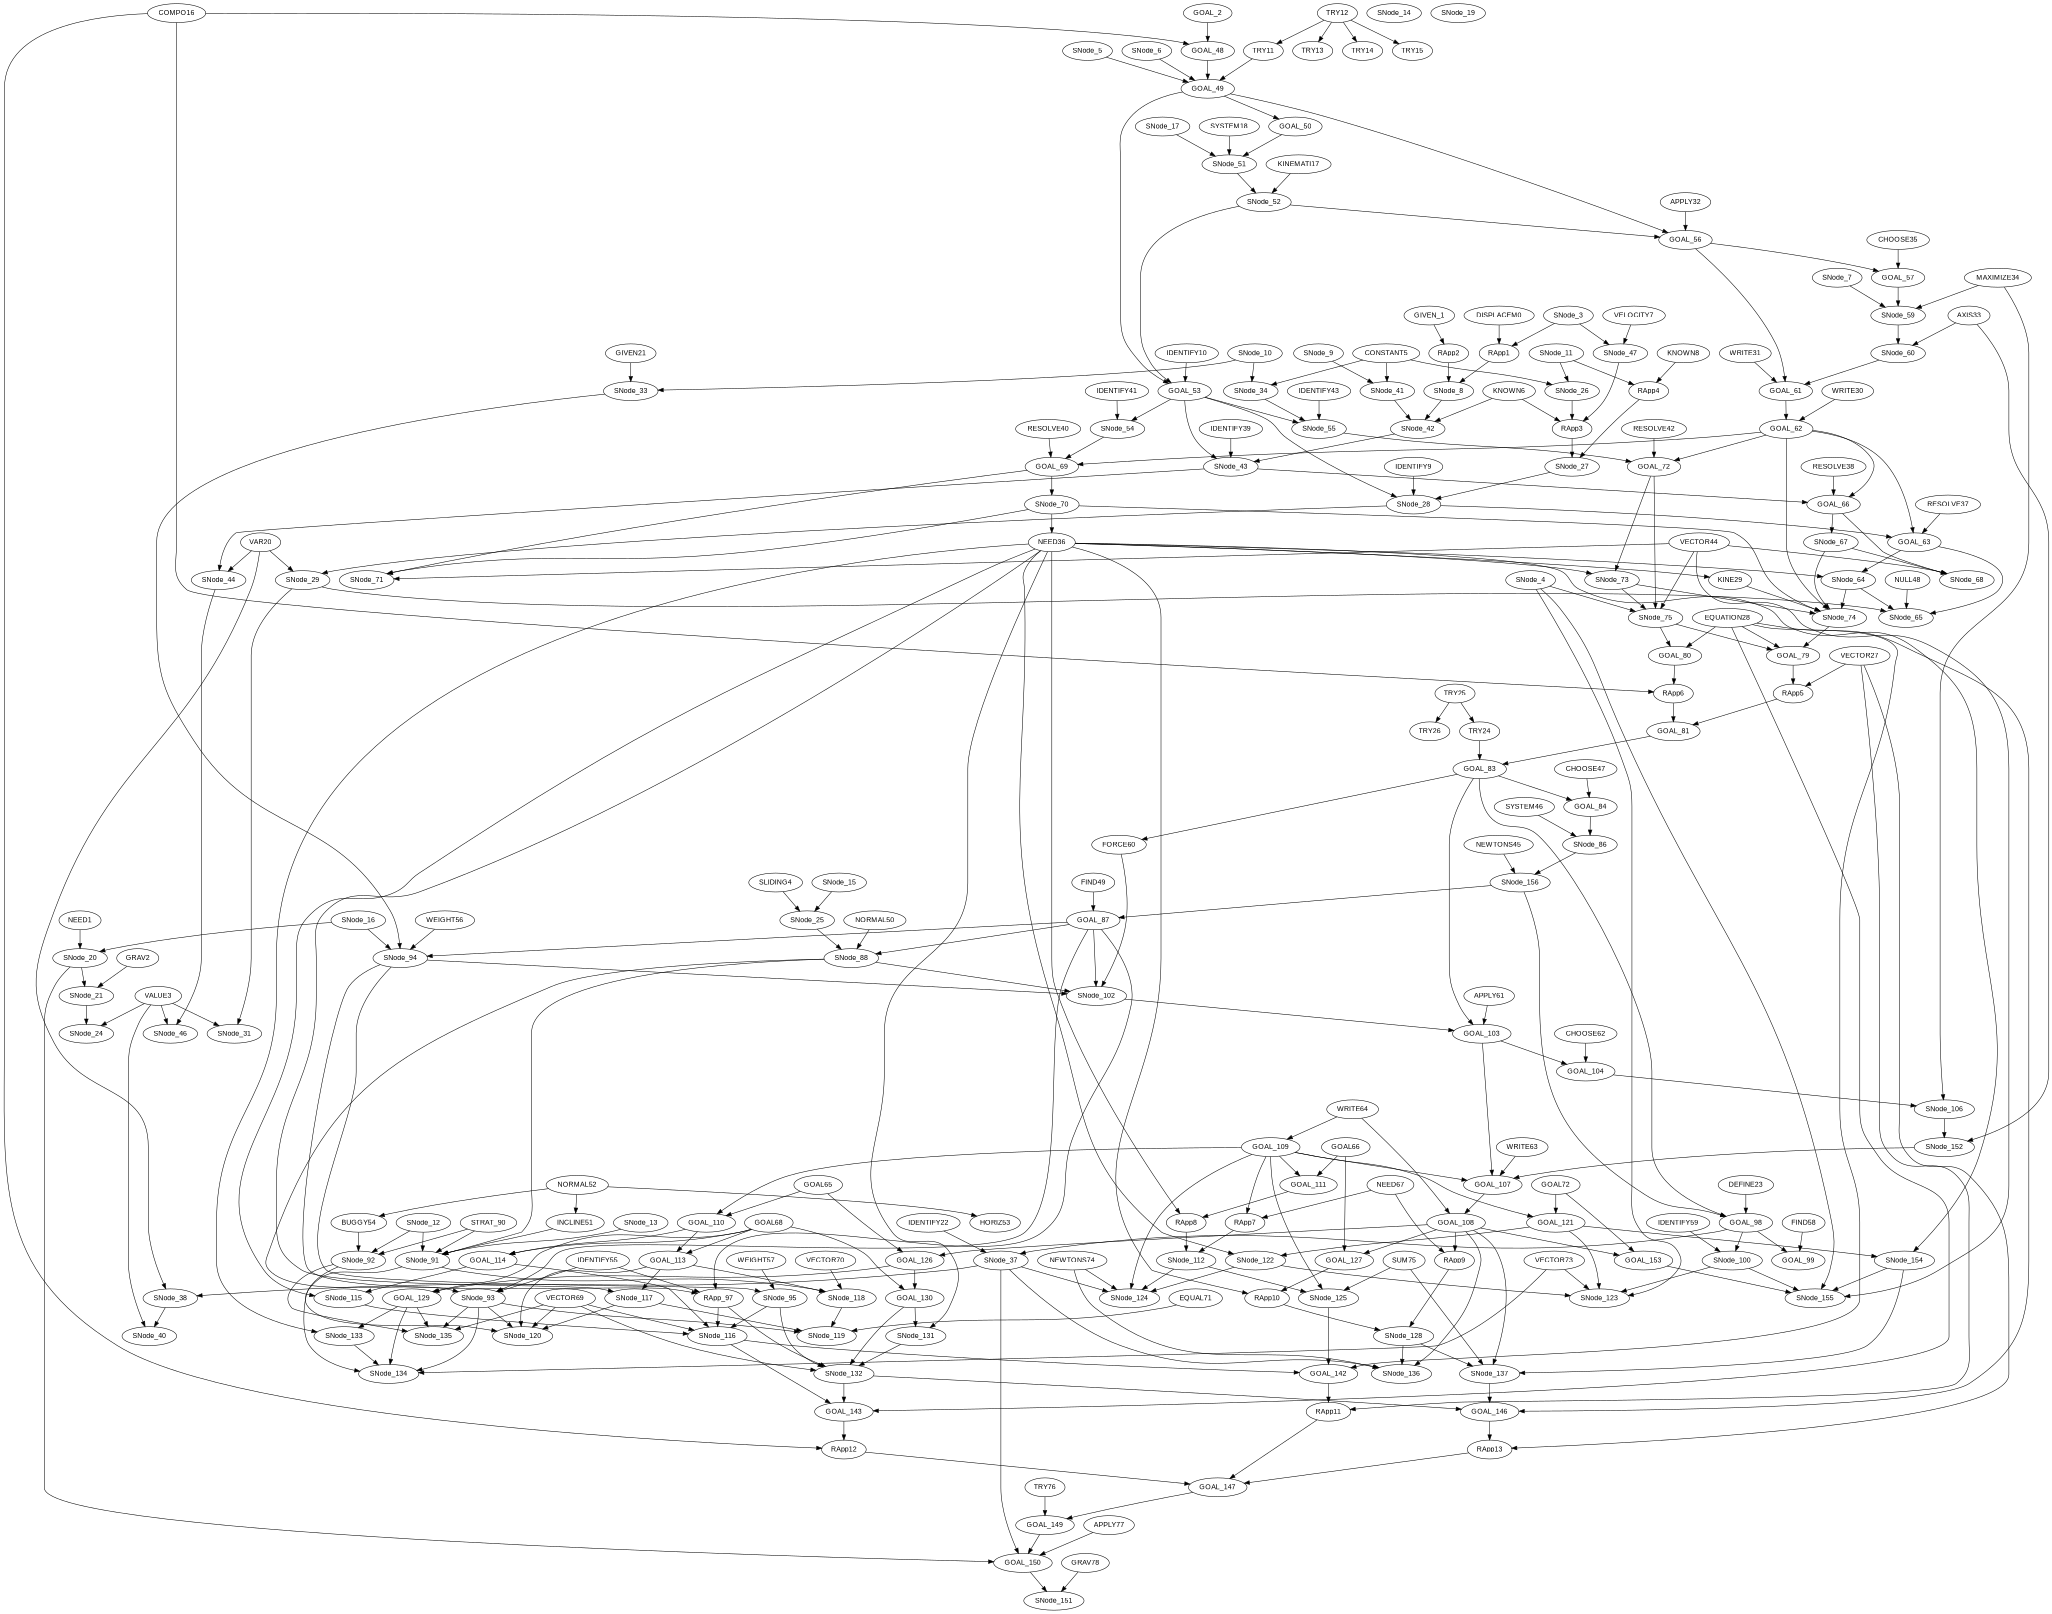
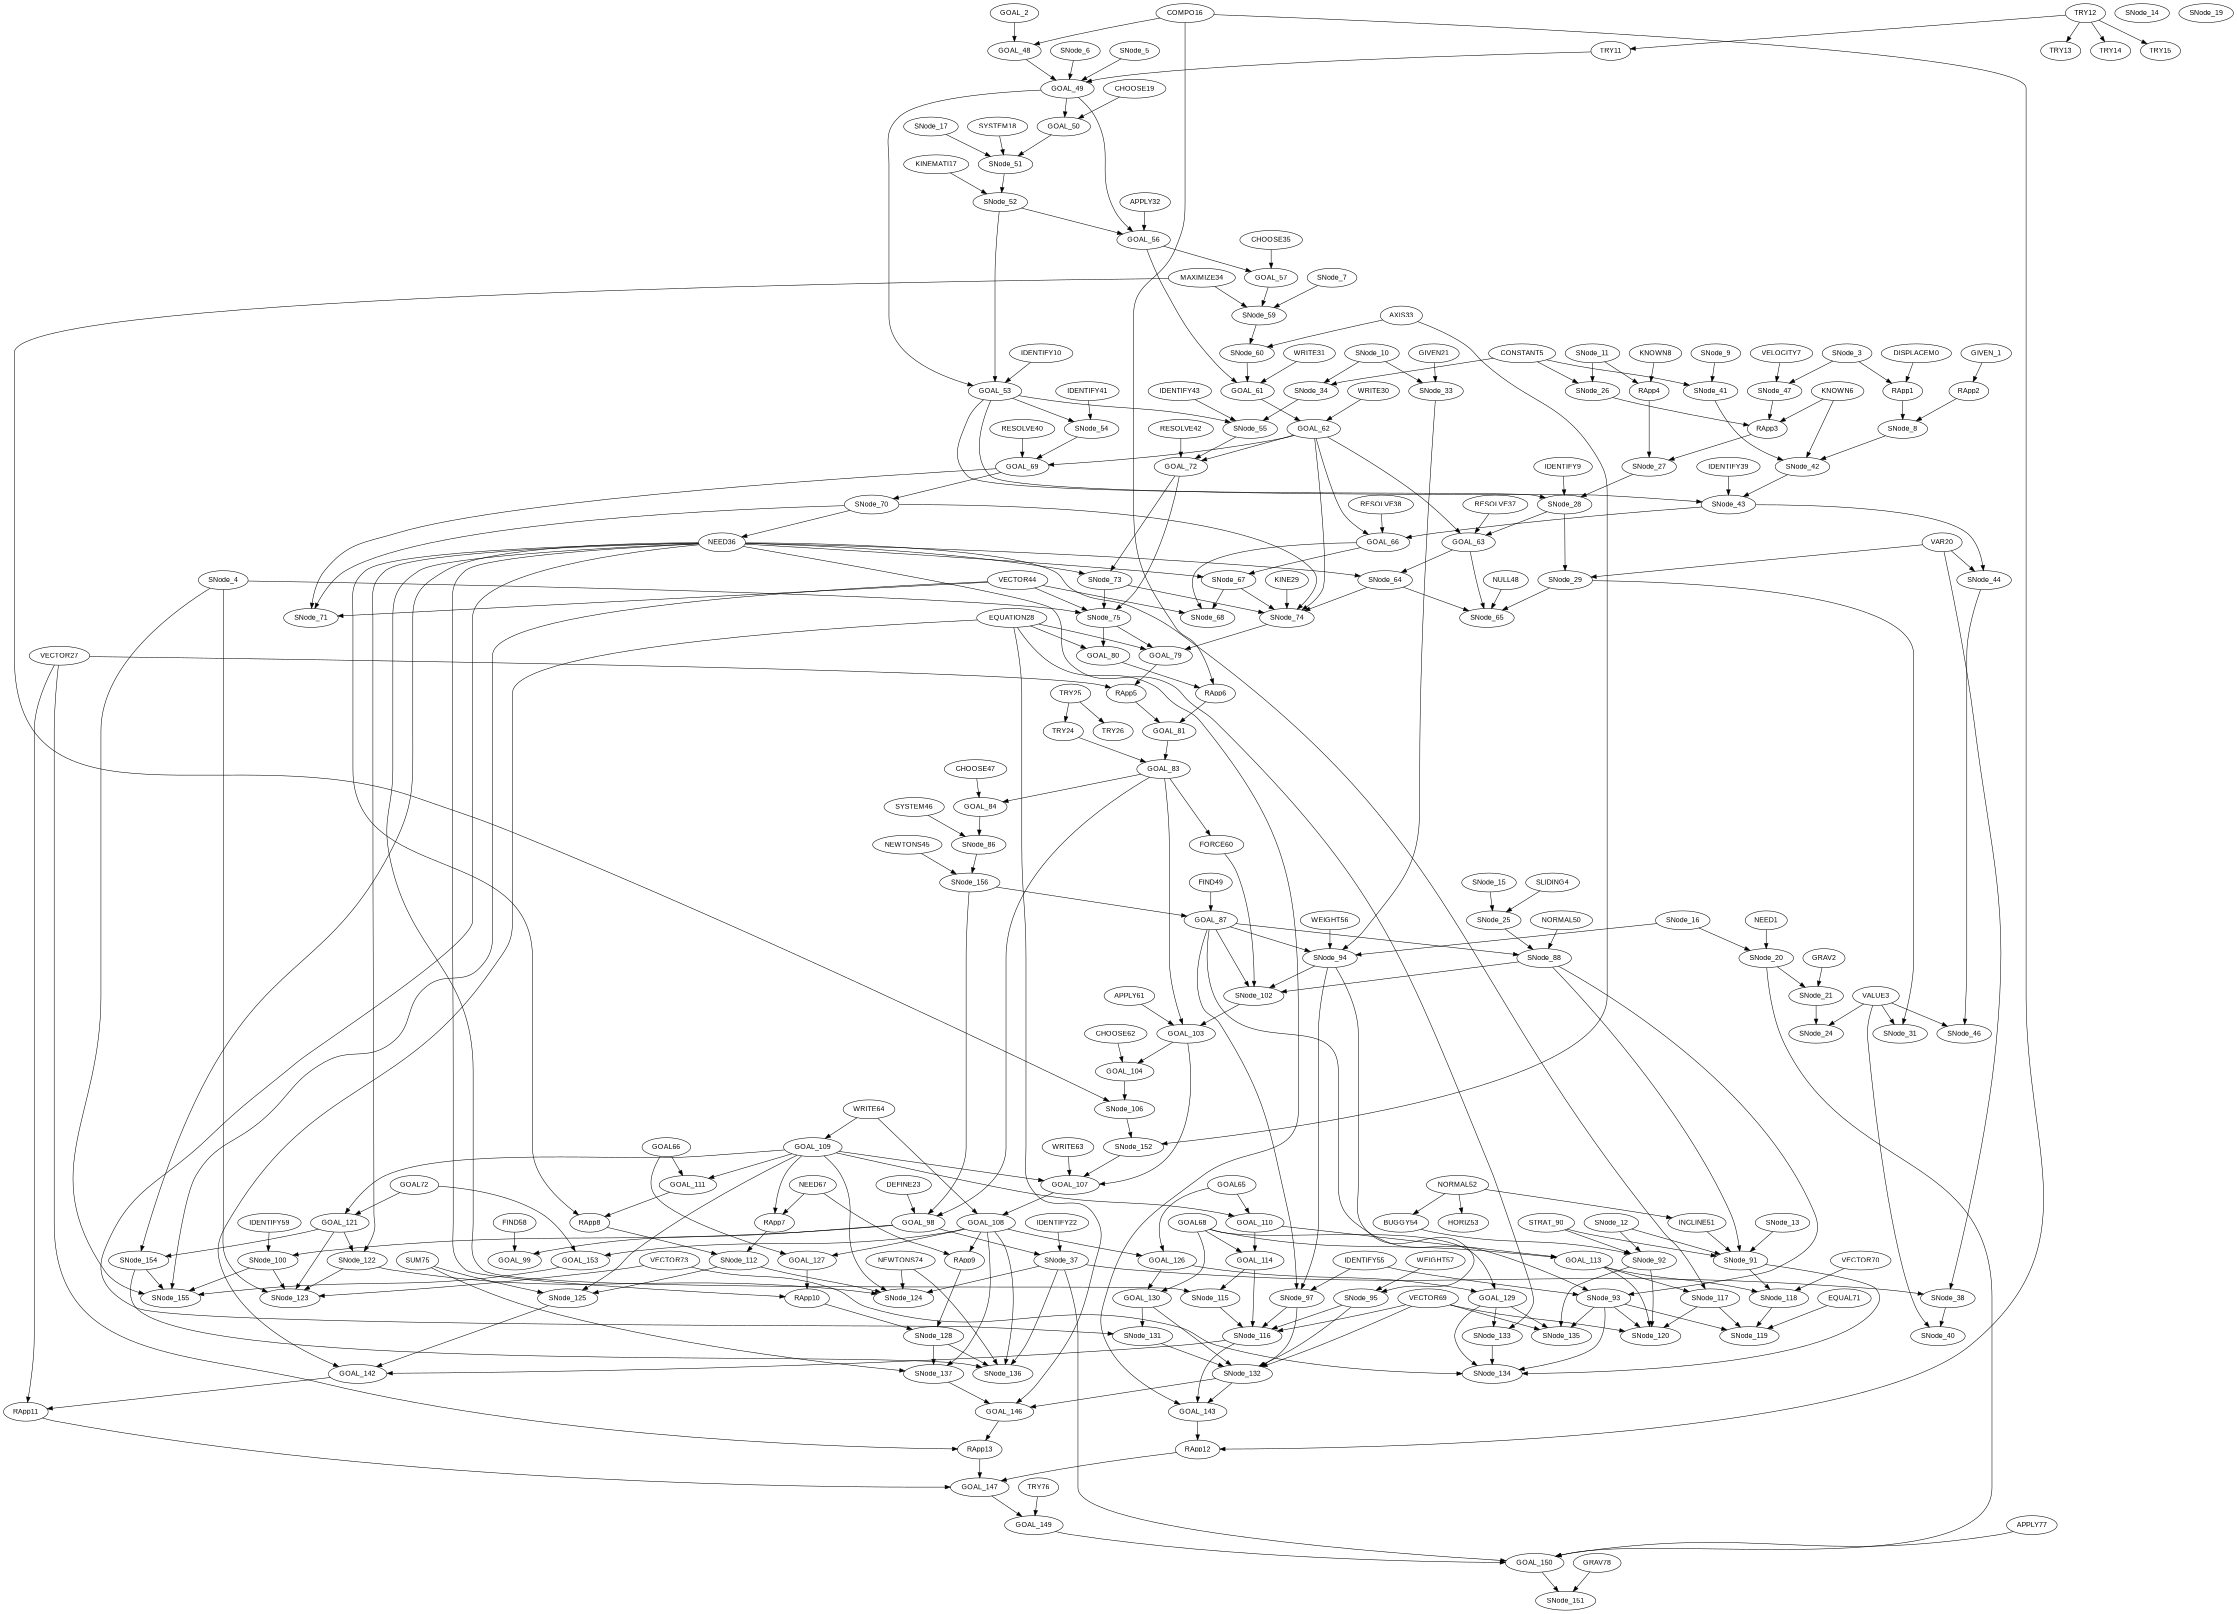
node "CHOOSE19": added
edge "NEED36" -> "KINE29": now "NEED36" -> "SNode_67"
node "RApp_97": label "RApp_97" -> "SNode_97"
edge "SNode_154" -> "SNode_137": now "SNode_154" -> "SNode_136"
